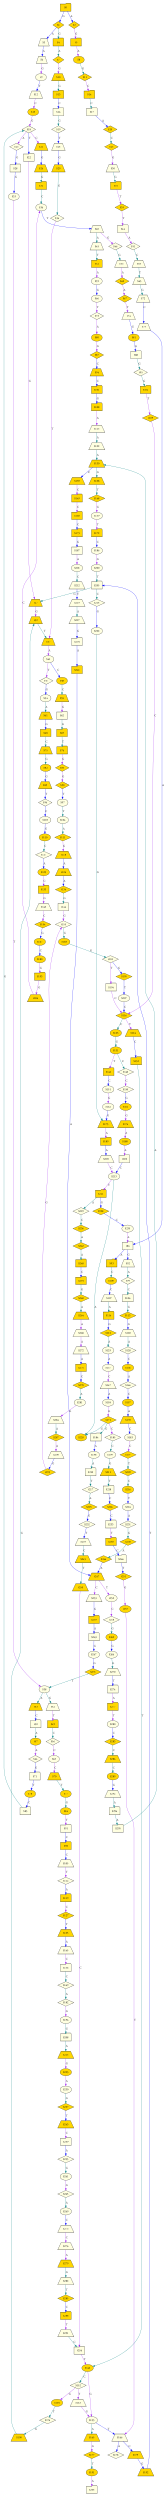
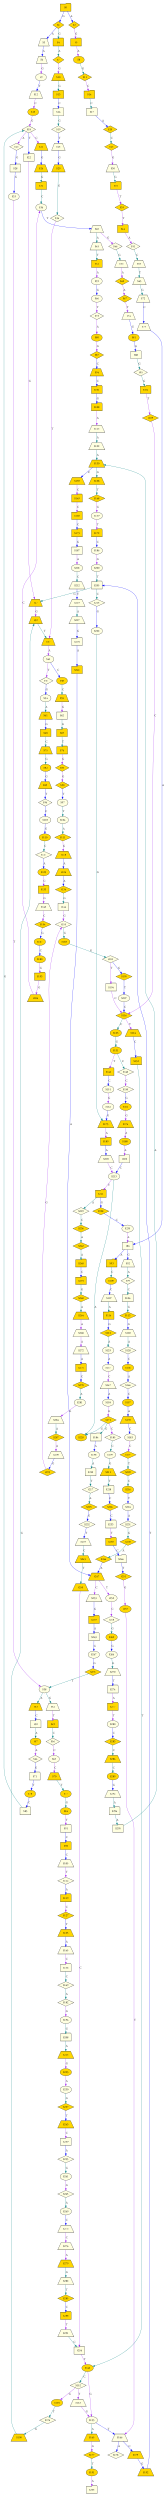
node "S44": fillcolor lightyellow -> gold
